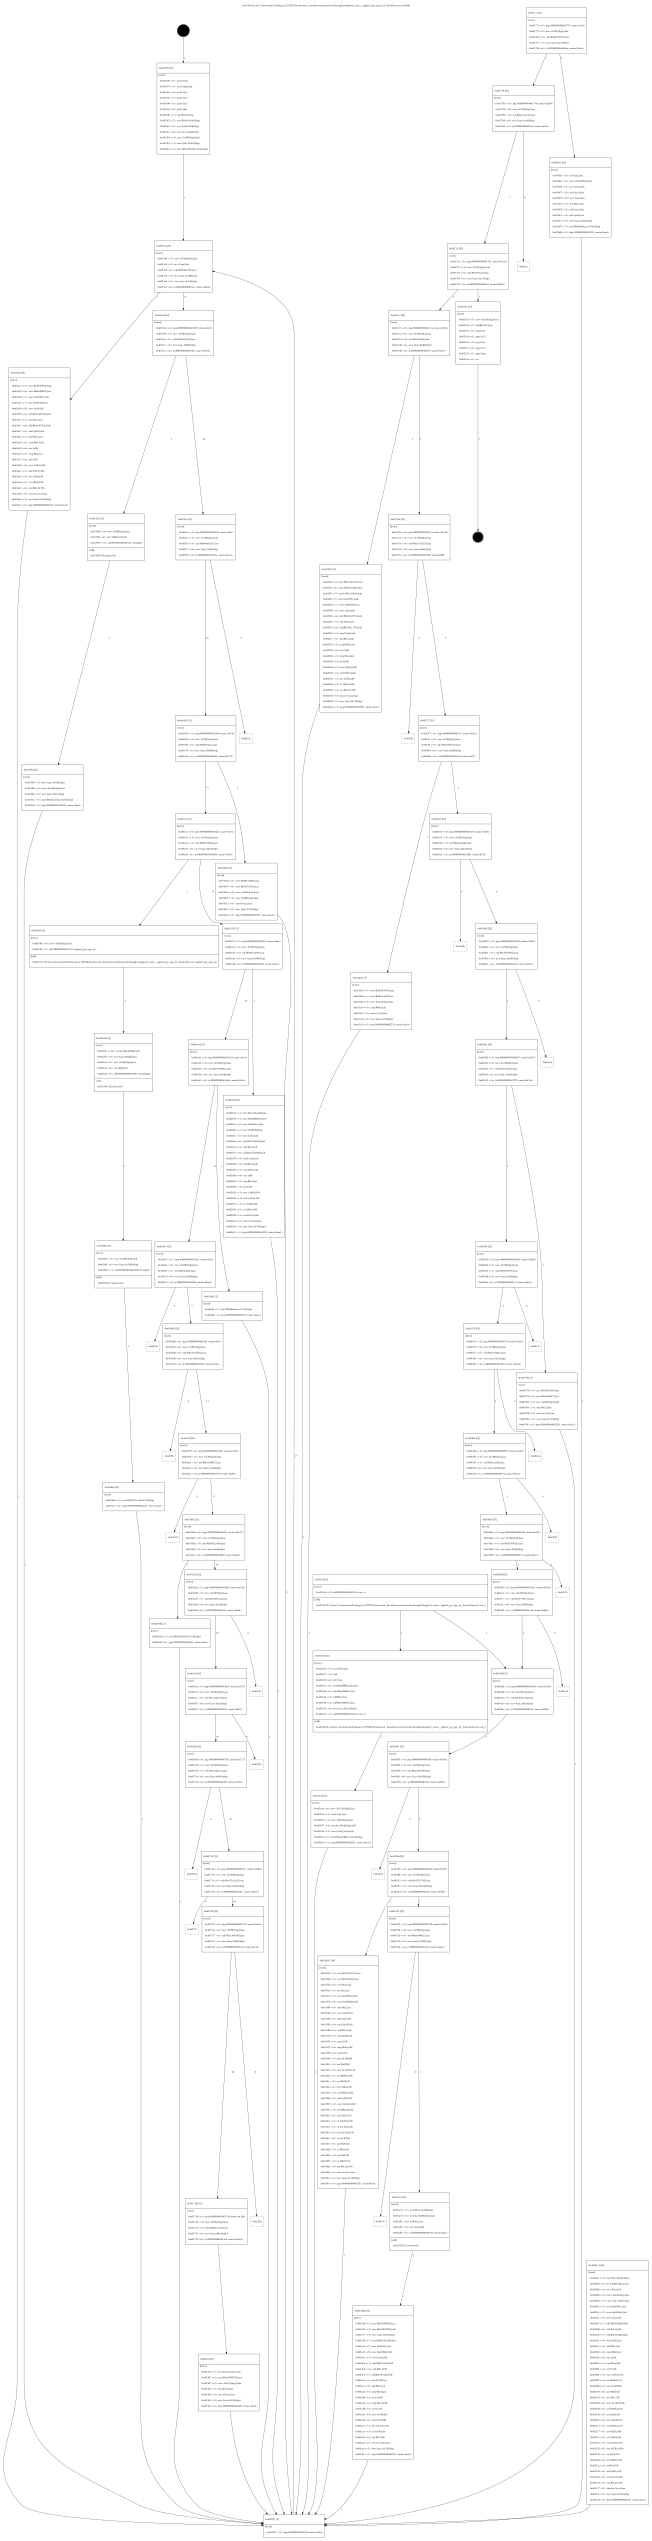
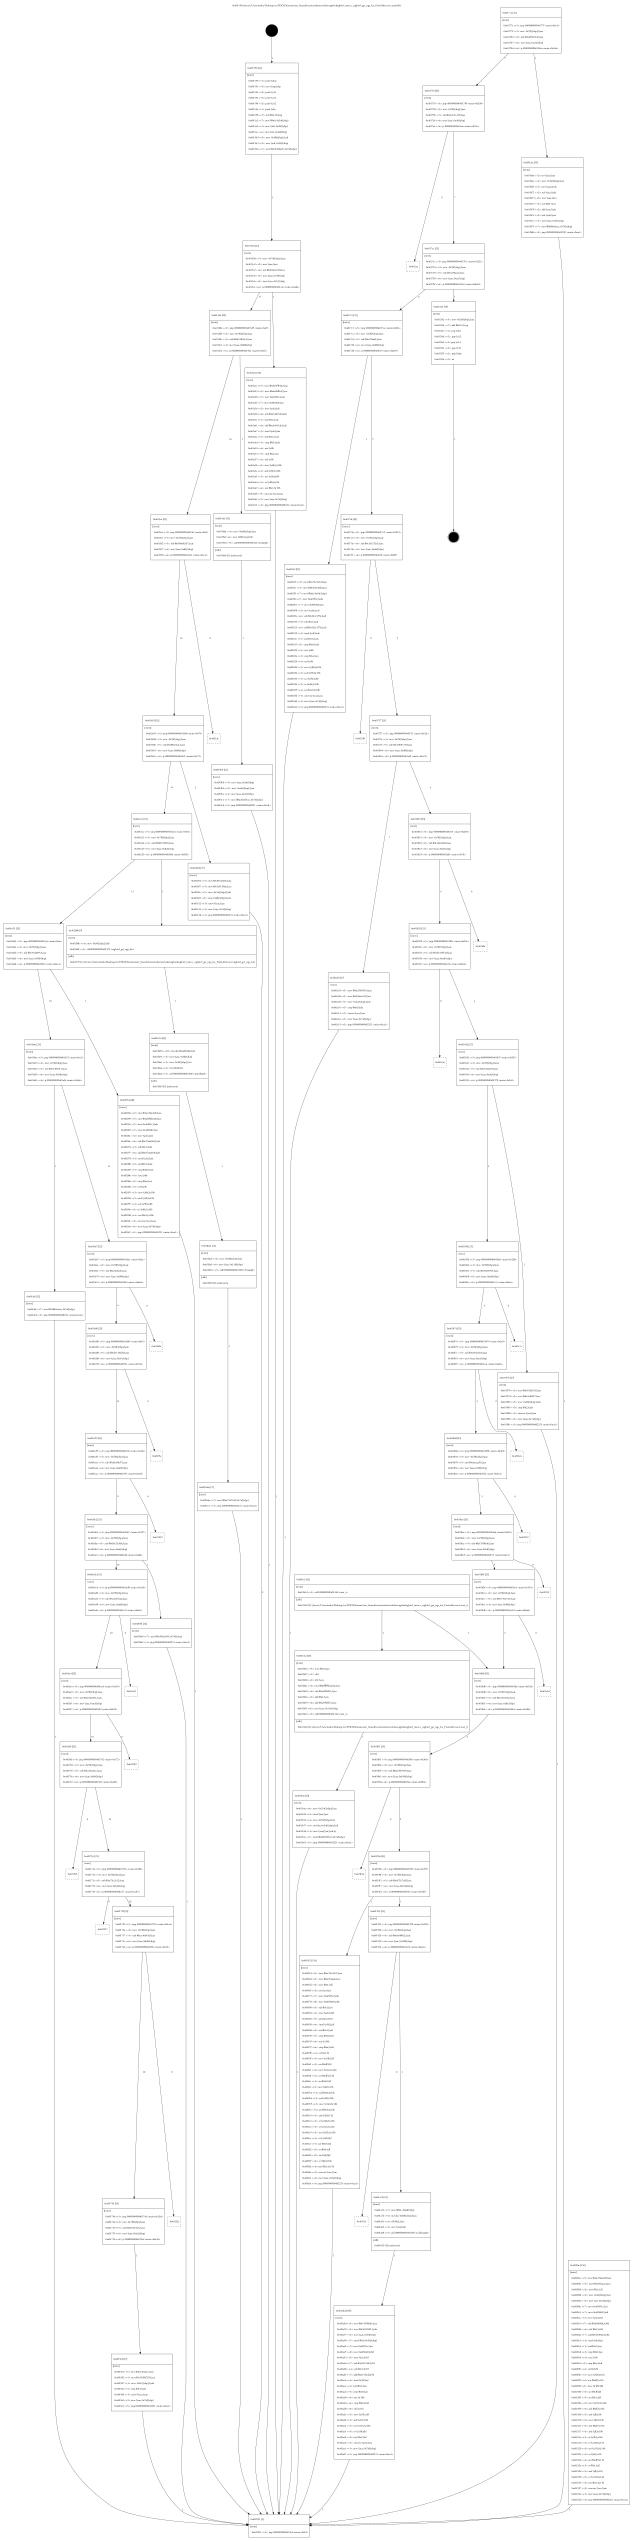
edge "0x402231 [5]" -> "0x4015bd [23]": removed, label "17"
